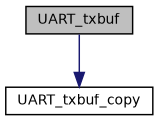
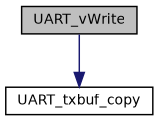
node "UART_txbuf": label "UART_txbuf" -> "UART_vWrite"
